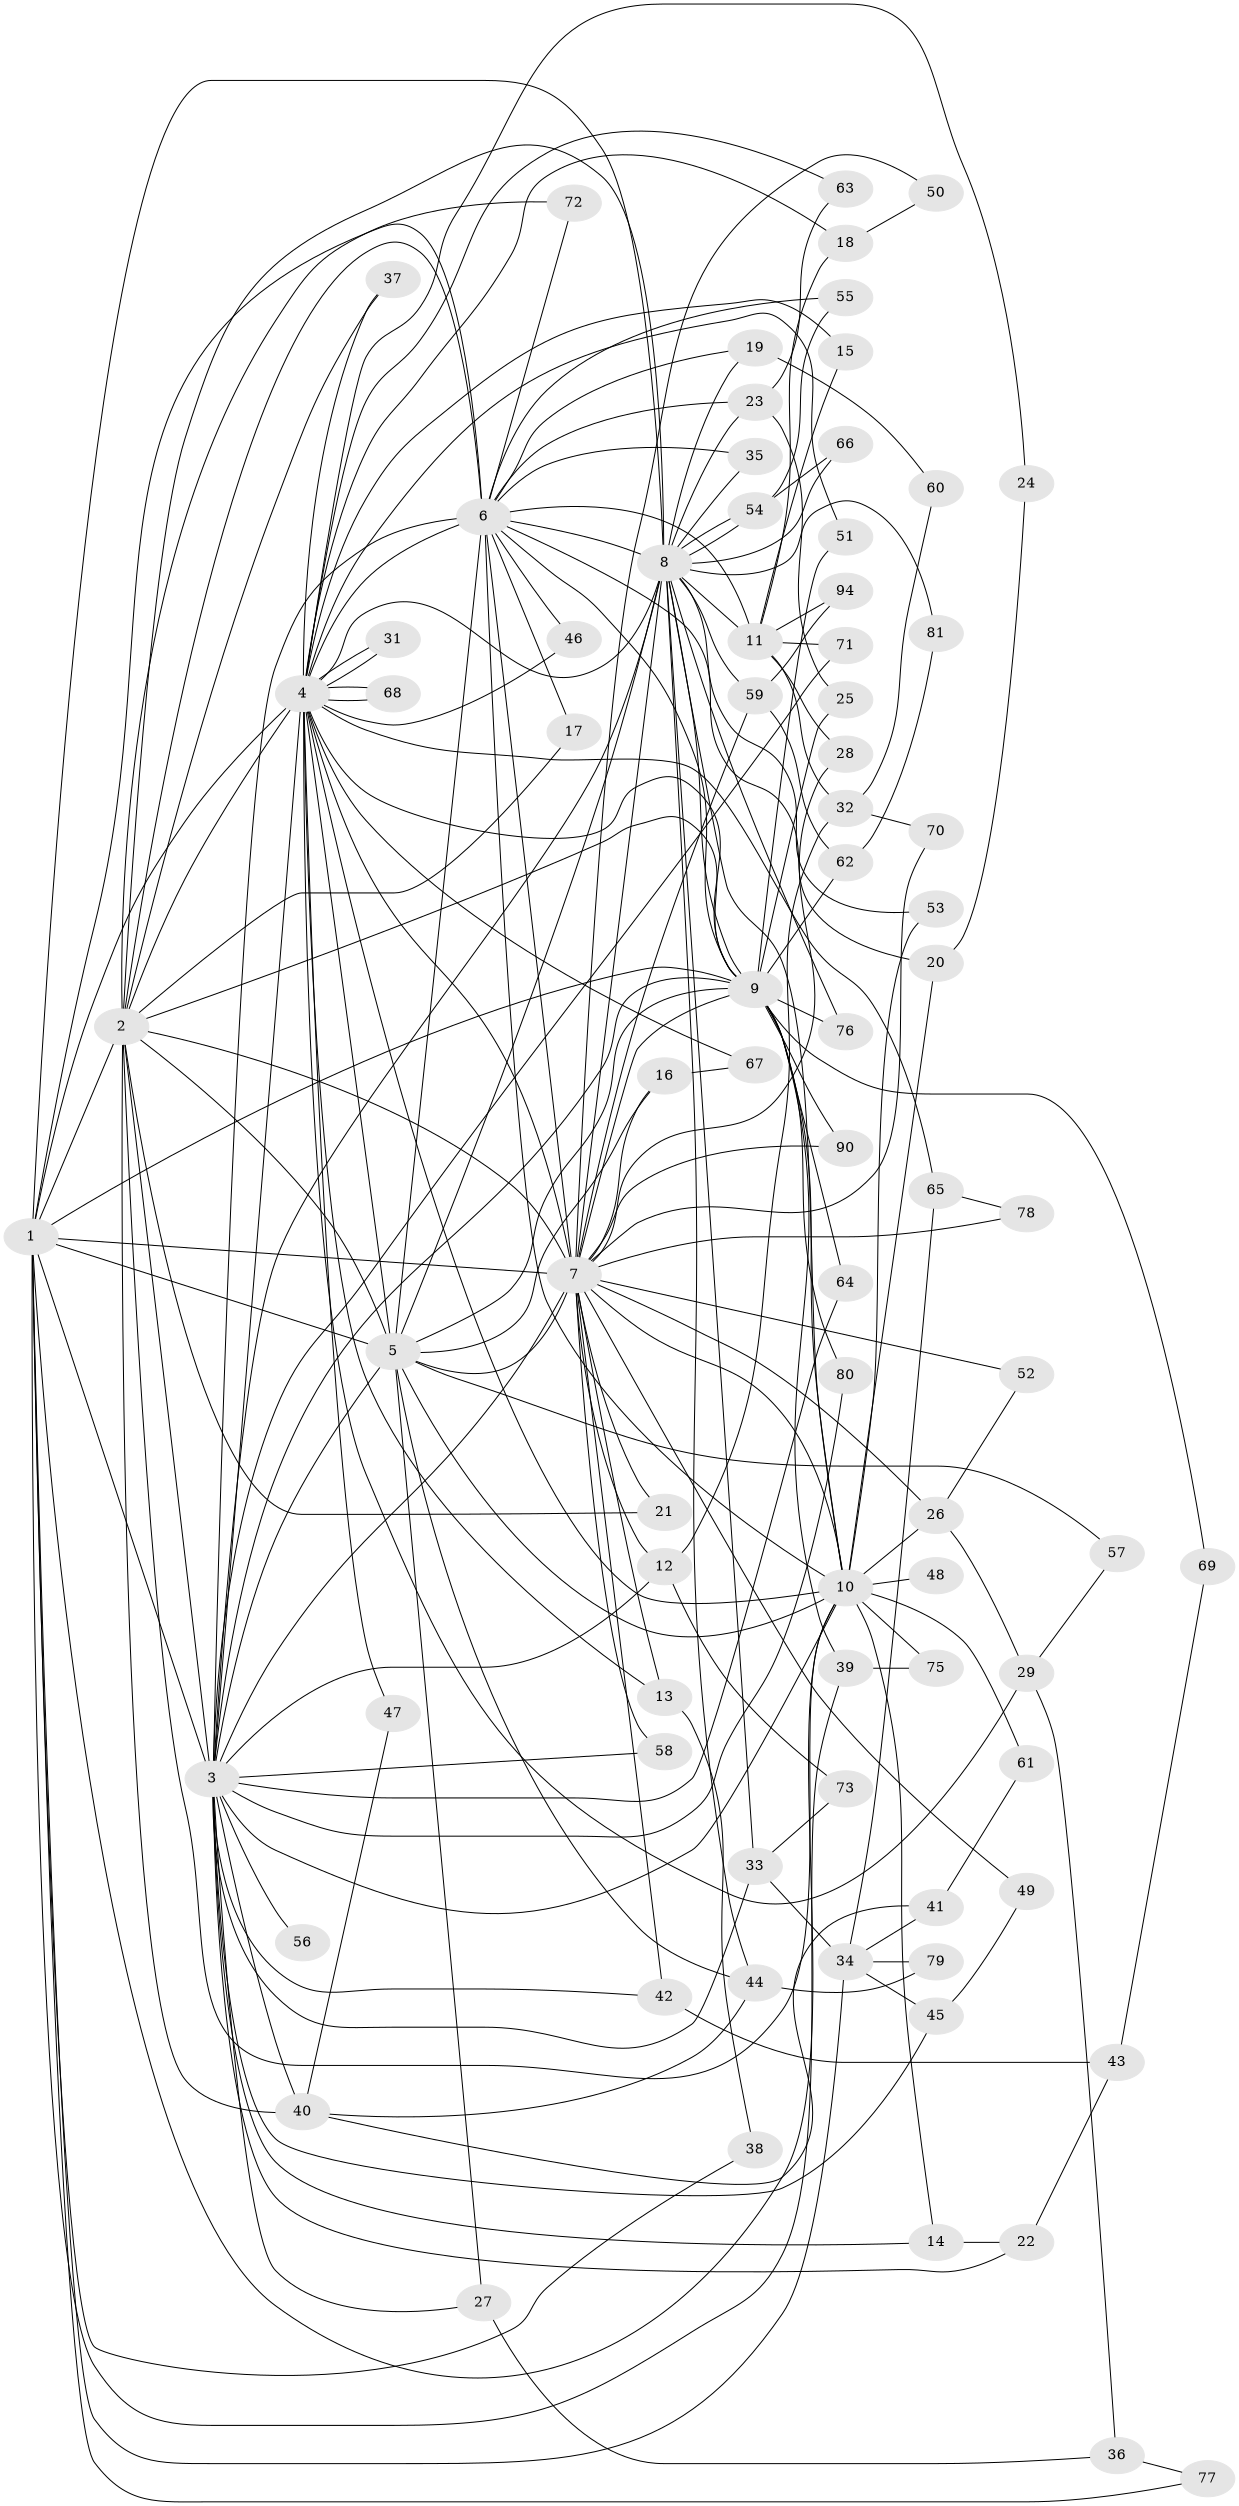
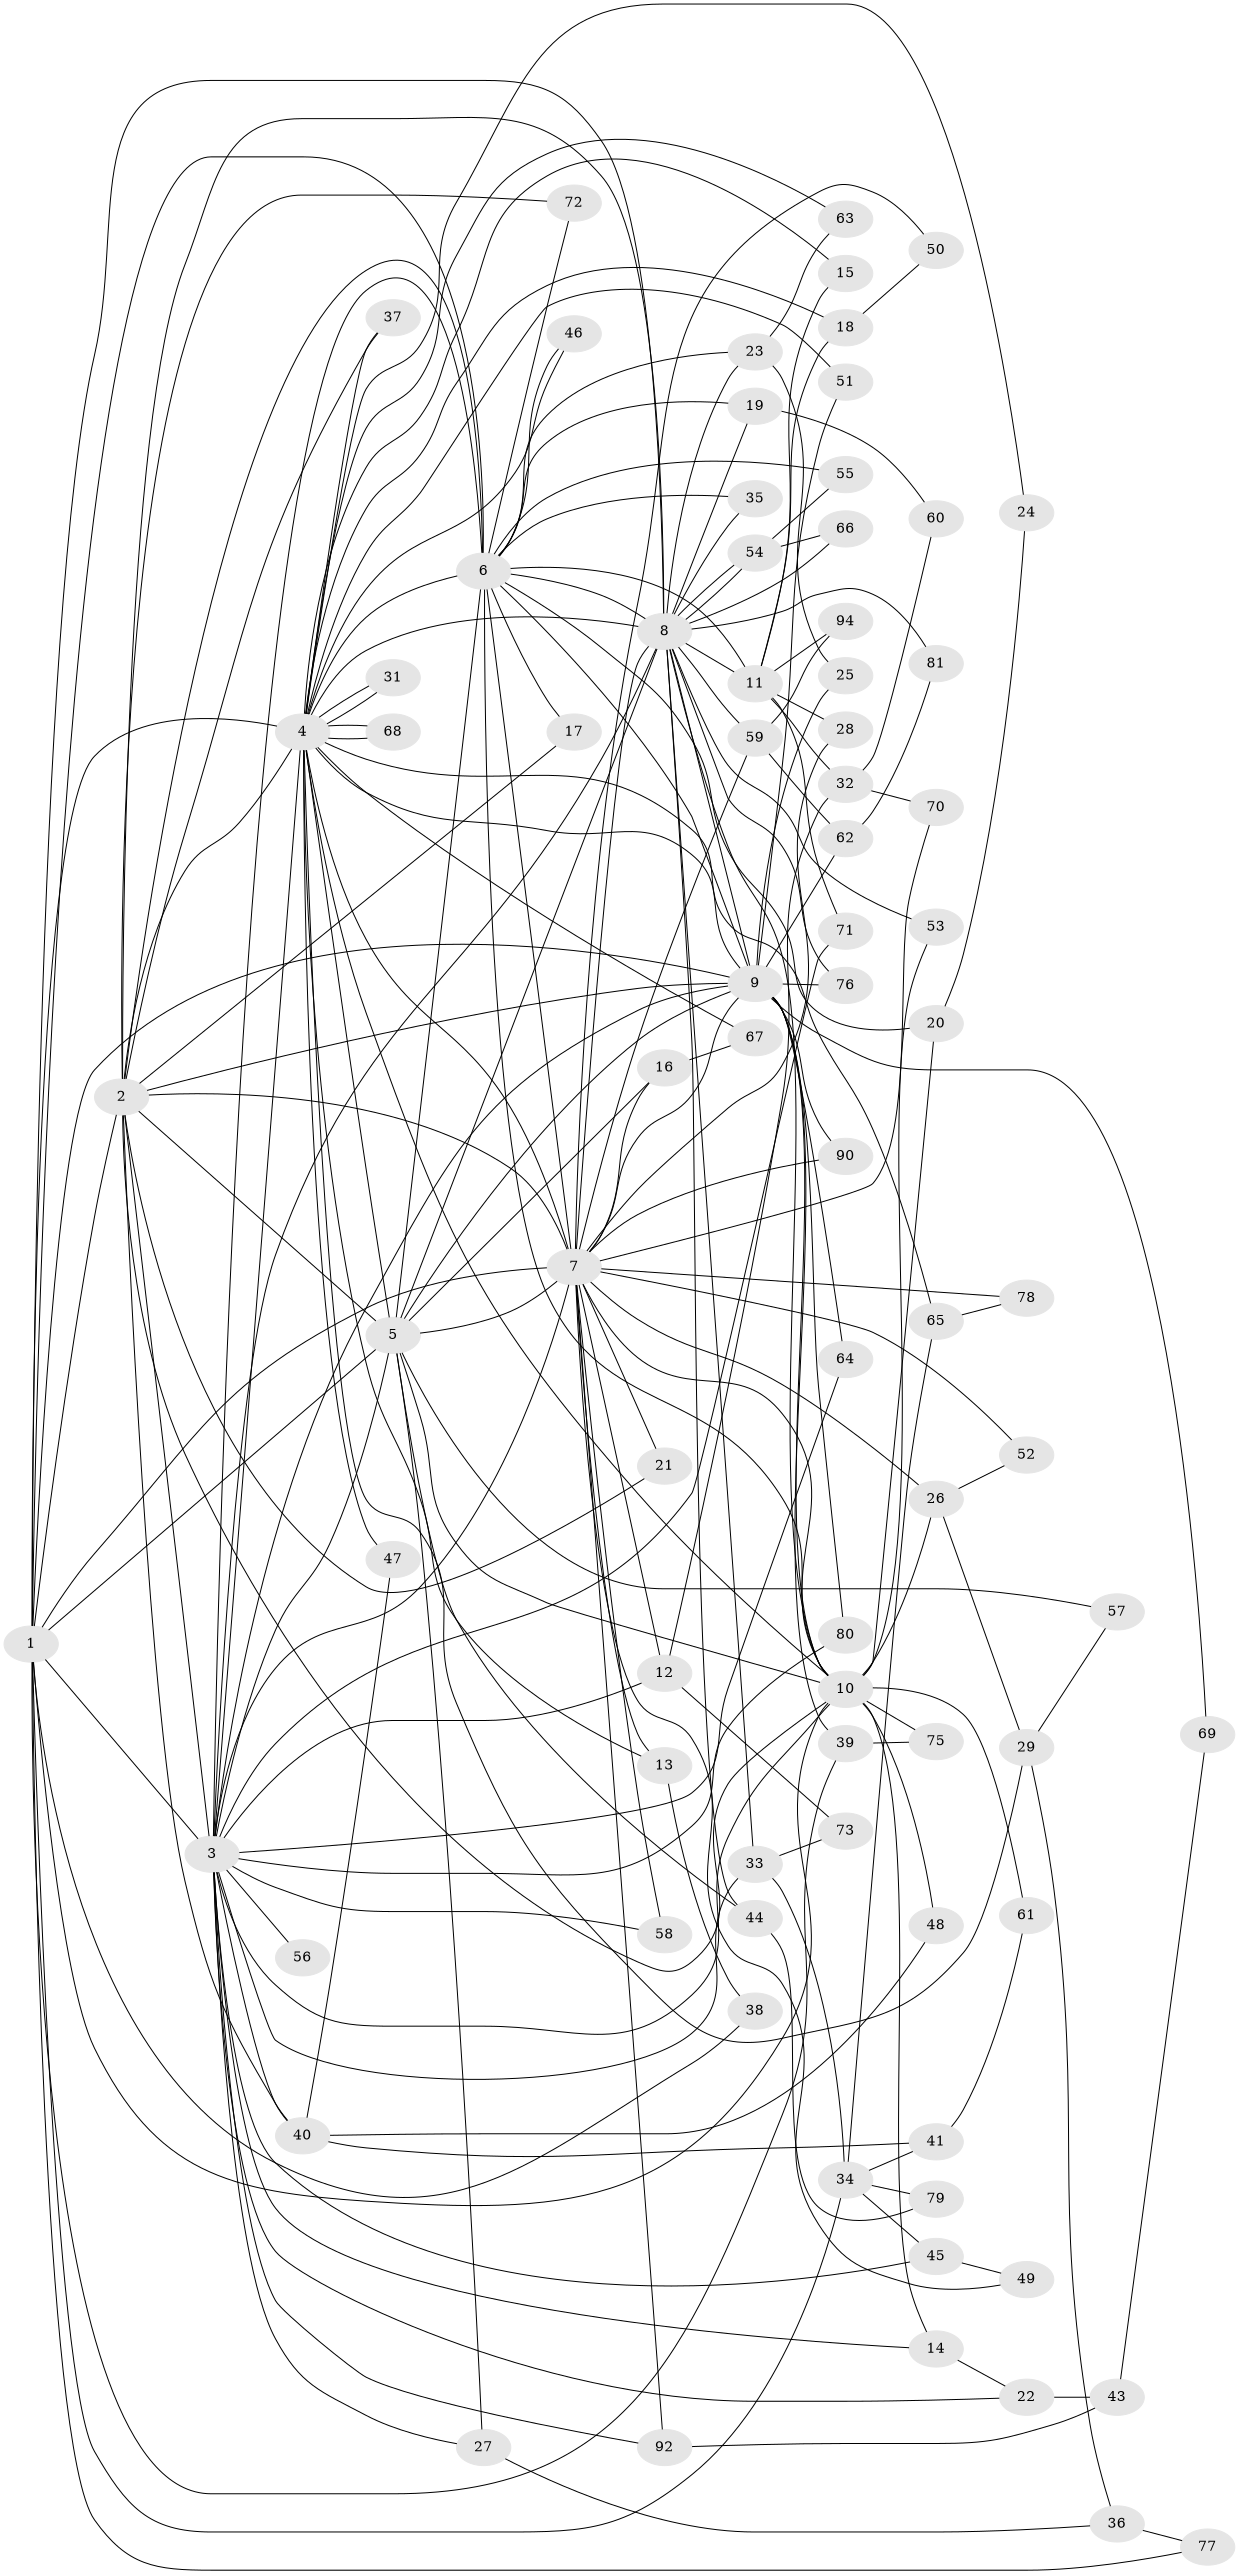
node "42": label "42" -> "92"
edge "44" -- "40": now "48" -- "40"
